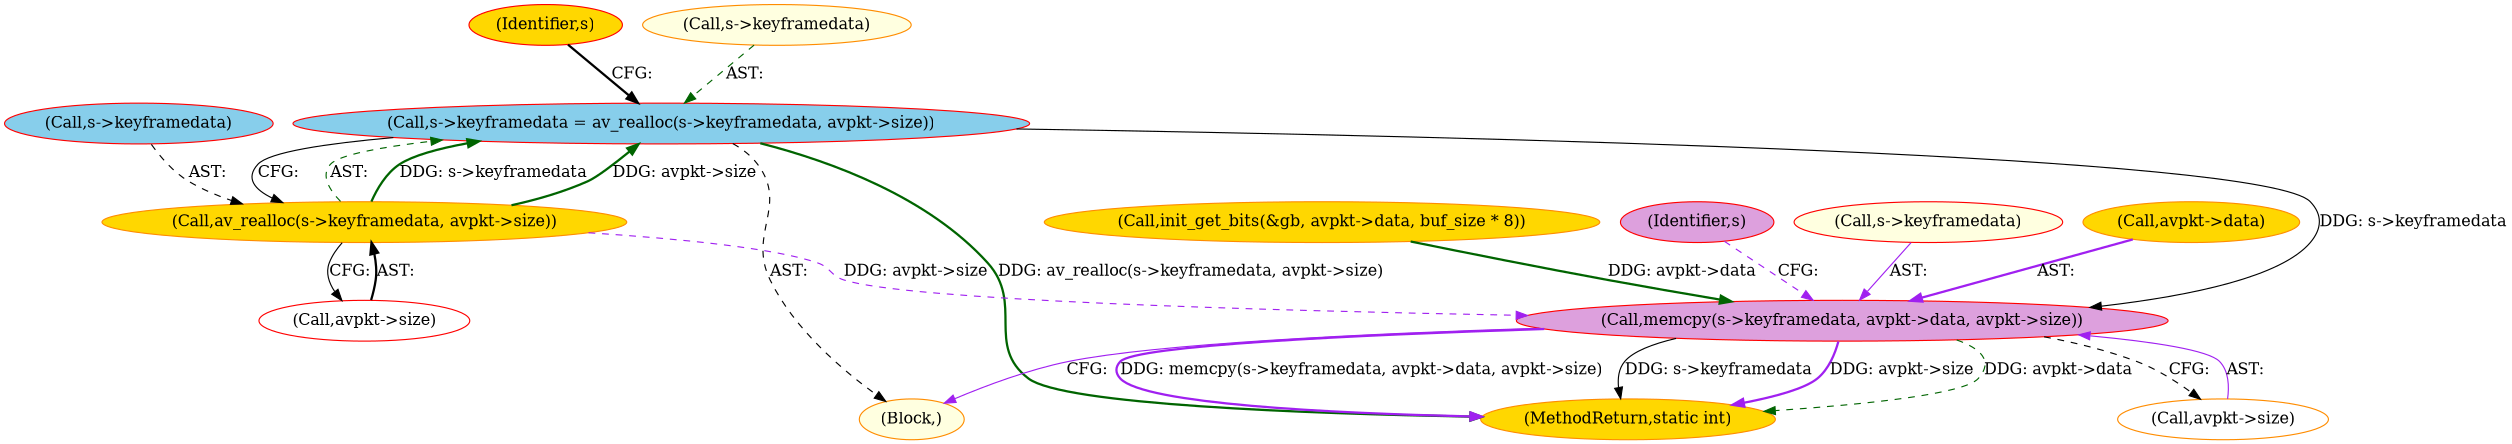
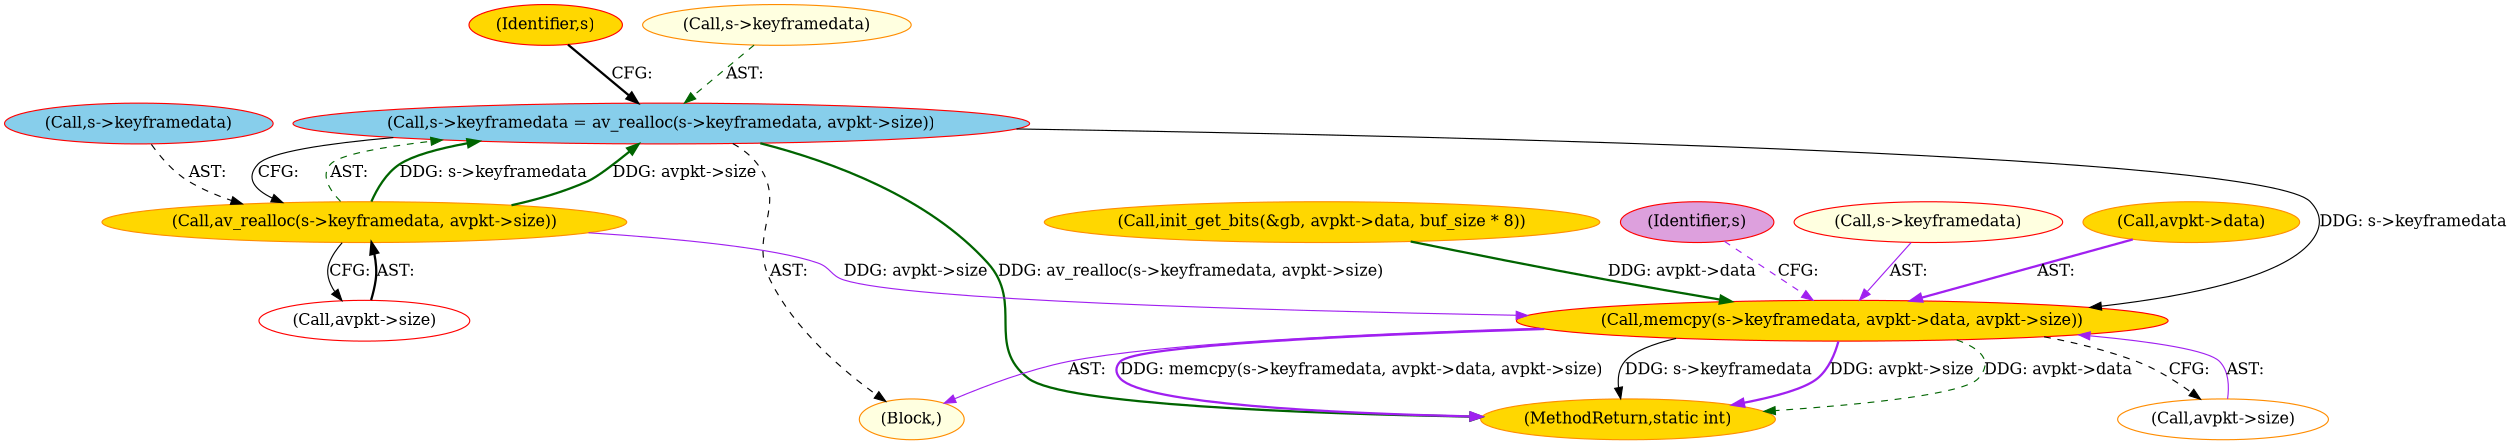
edge "(Call,av_realloc(s->keyframedata, avpkt->size))" -> "(Call,memcpy(s->keyframedata, avpkt->data, avpkt->size))": style dashed -> solid
node "(Call,memcpy(s->keyframedata, avpkt->data, avpkt->size))": fillcolor plum -> gold
edge "(Call,memcpy(s->keyframedata, avpkt->data, avpkt->size))" -> "(Block,)": label "CFG: " -> "AST: "
